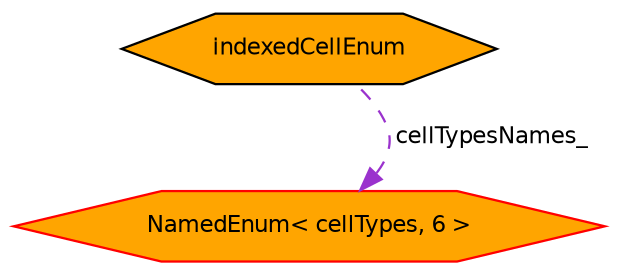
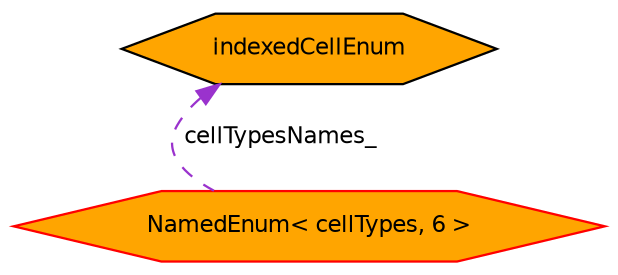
edge "indexedCellEnum" -> "NamedEnum< cellTypes, 6 >": reversed
